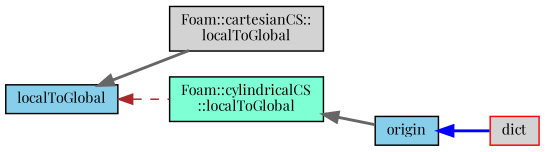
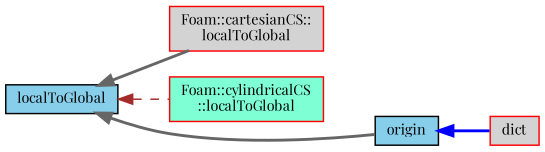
node "Foam::cartesianCS:: localToGlobal": color black -> red
node "Foam::cylindricalCS ::localToGlobal": color black -> red
edge "origin" -> "Foam::cylindricalCS ::localToGlobal": now "origin" -> "localToGlobal"
